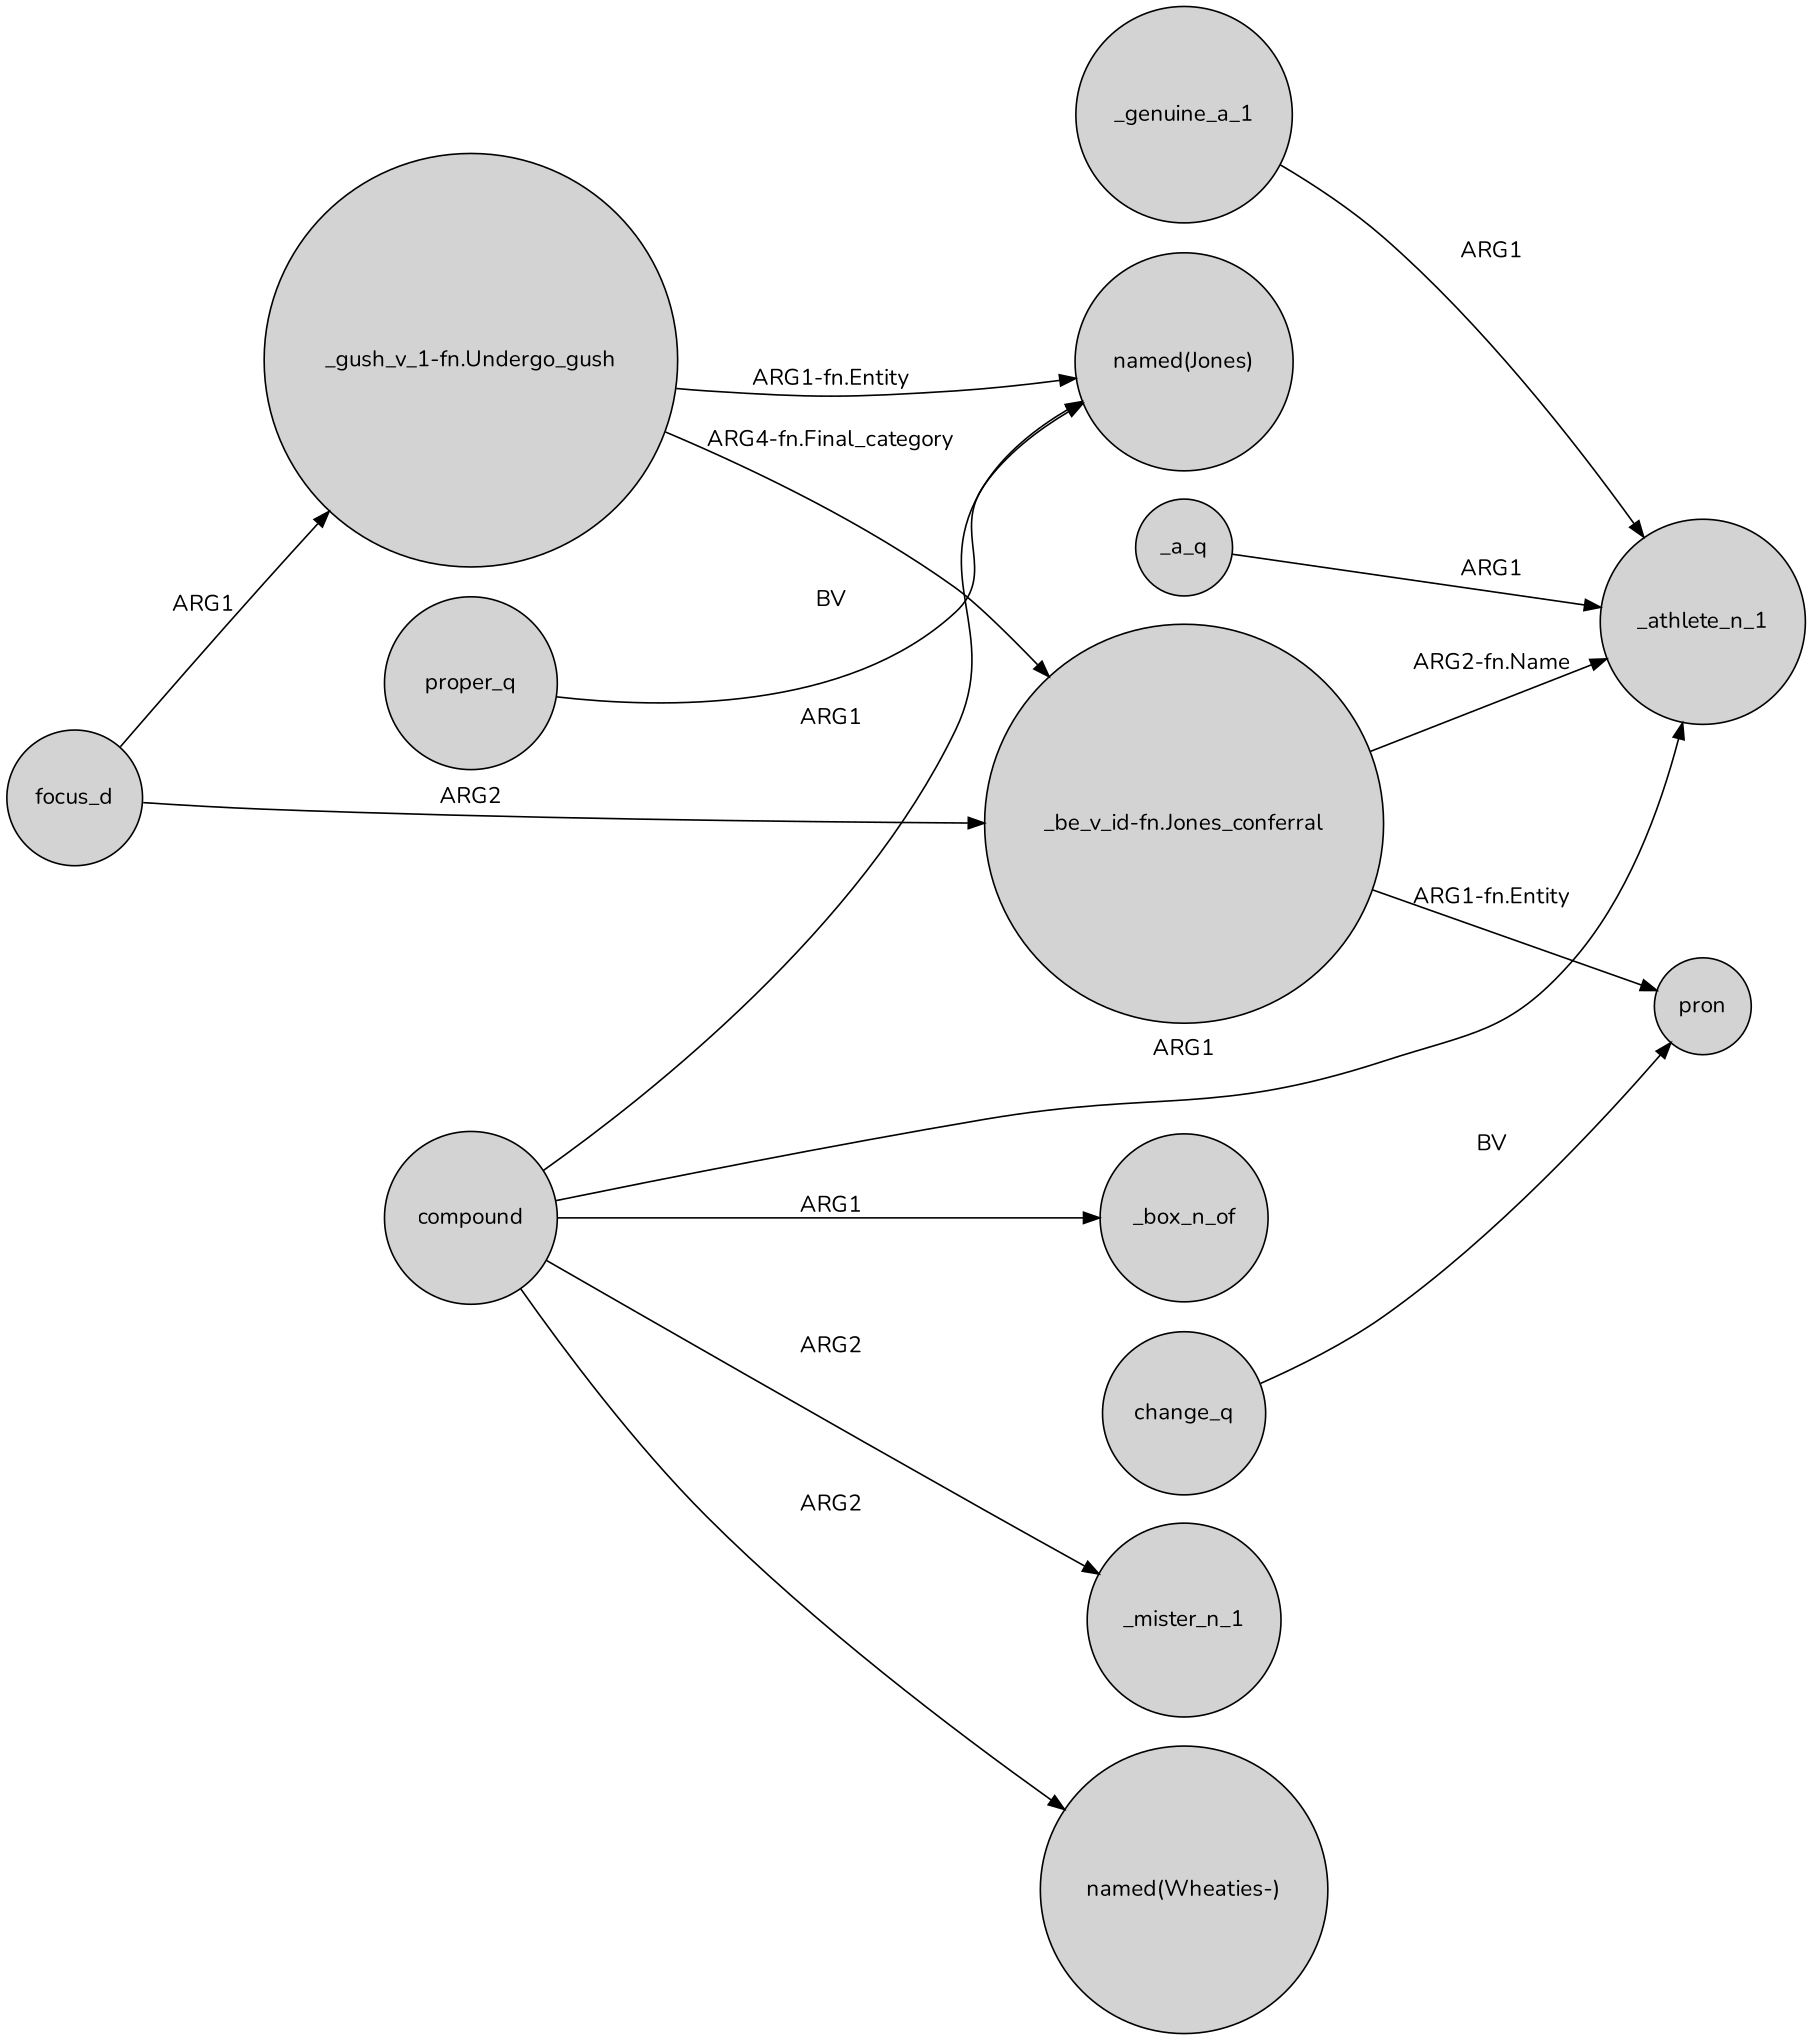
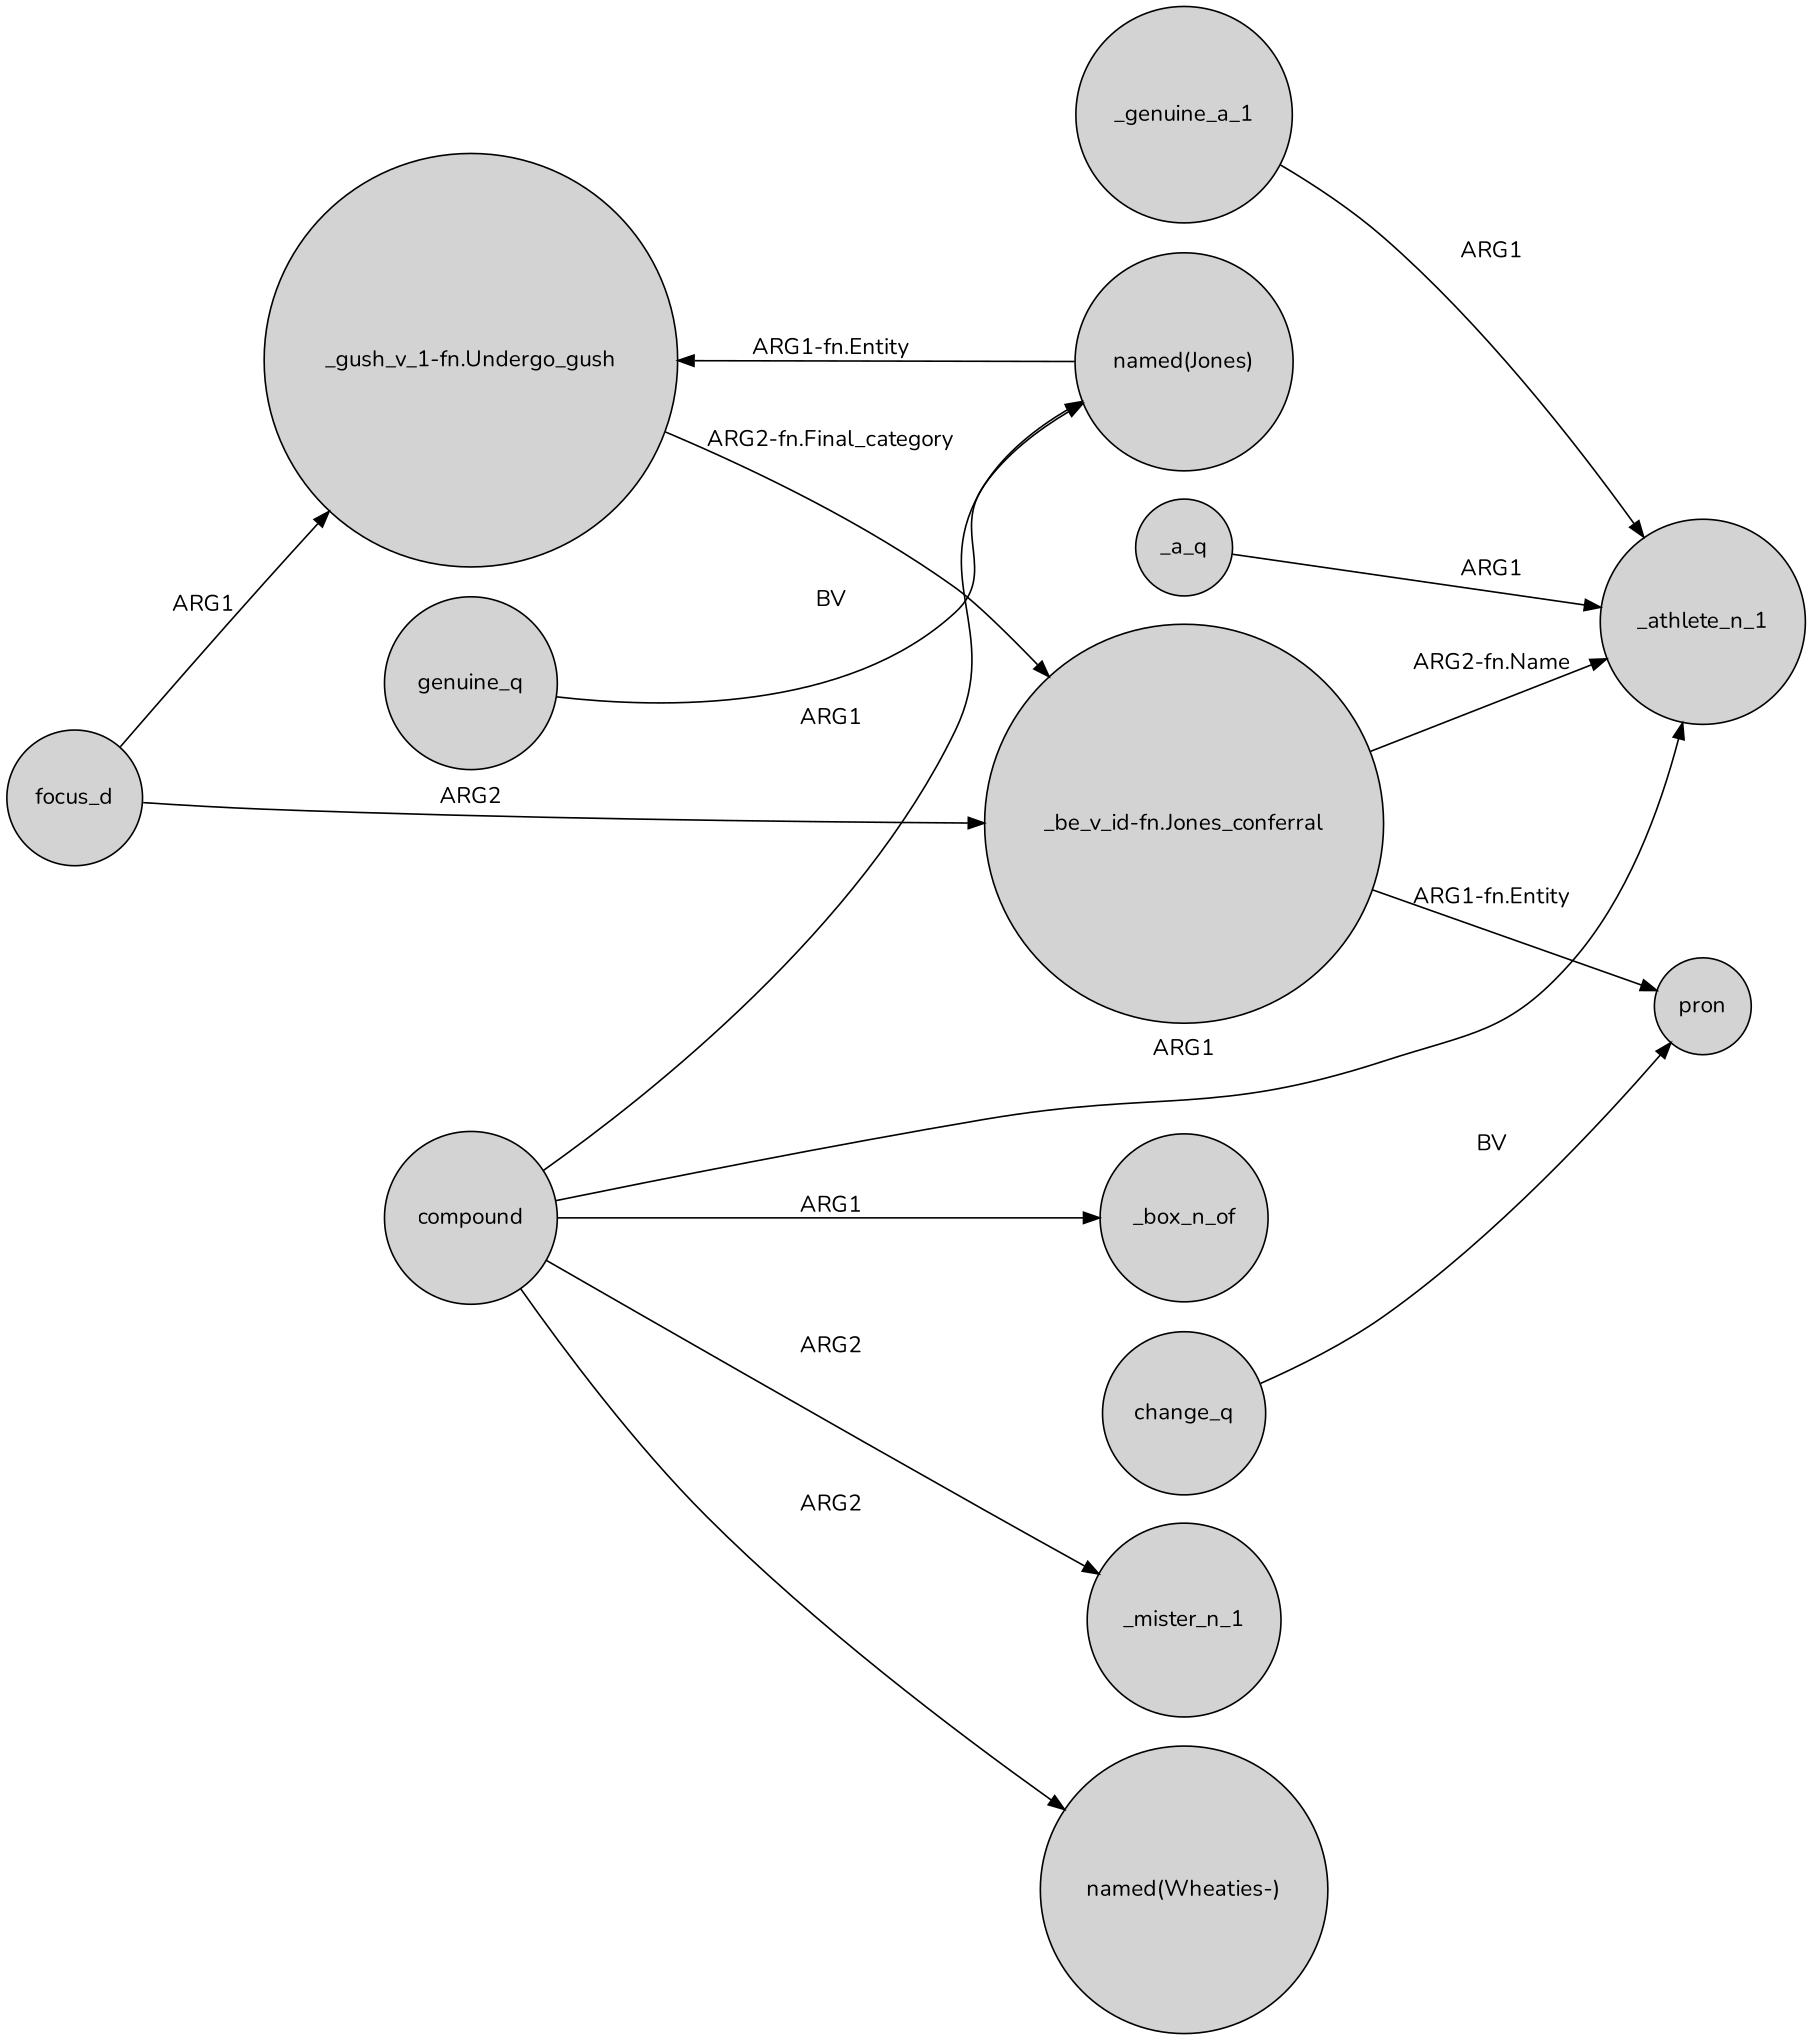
edge "_gush_v_1-fn.Undergo_gush" -> "named(Jones)": reversed
edge "_gush_v_1-fn.Undergo_gush" -> "_be_v_id-fn.Jones_conferral": label "ARG4-fn.Final_category" -> "ARG2-fn.Final_category"
node "proper_q": label "proper_q" -> "genuine_q"
